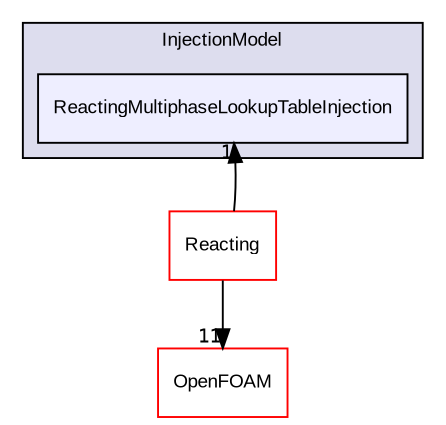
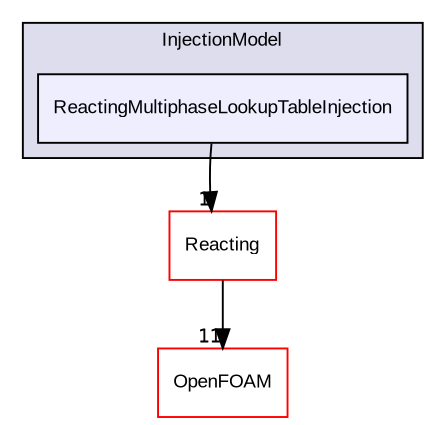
edge "Reacting" -> "ReactingMultiphaseLookupTableInjection": reversed
